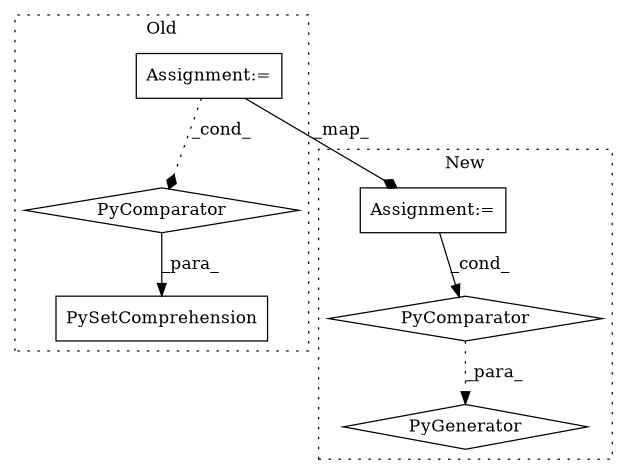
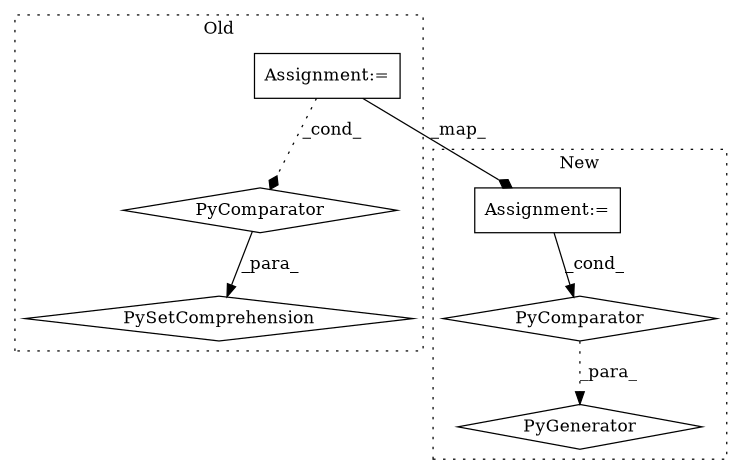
node "PySetComprehension": shape box -> diamond
